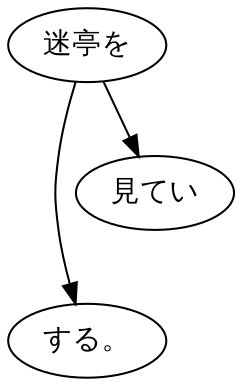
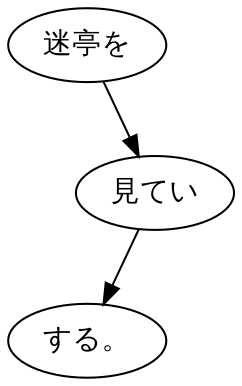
edge "迷亭を" -> "する。": now "見てい" -> "する。"
